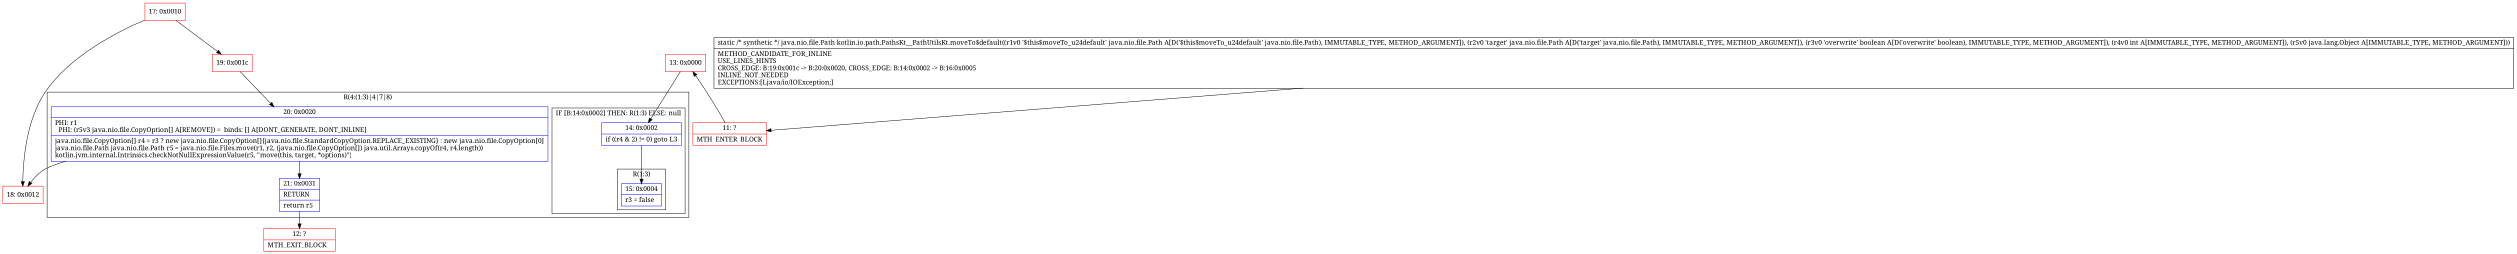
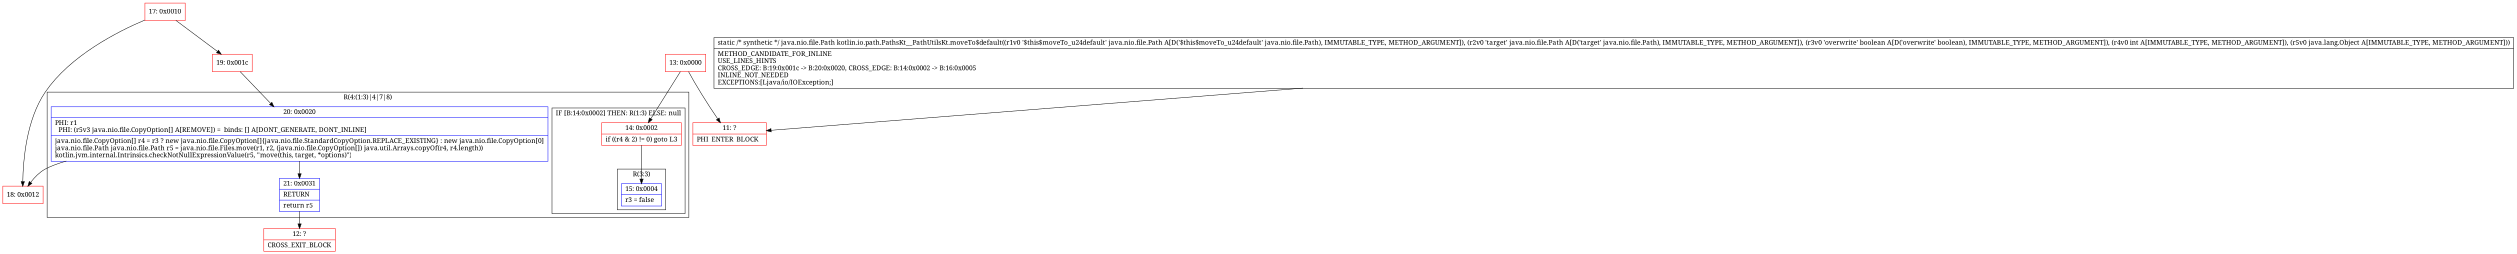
edge "11: ?" -> "13: 0x0000": reversed
node "14: 0x0002": color blue -> red
node "11: ?": text "MTH_ENTER_BLOCK" -> "PHI_ENTER_BLOCK"
cluster "R(1:3)": label "R(1:3)" -> "R(3:3)"
node "12: ?": text "MTH_EXIT_BLOCK" -> "CROSS_EXIT_BLOCK"
